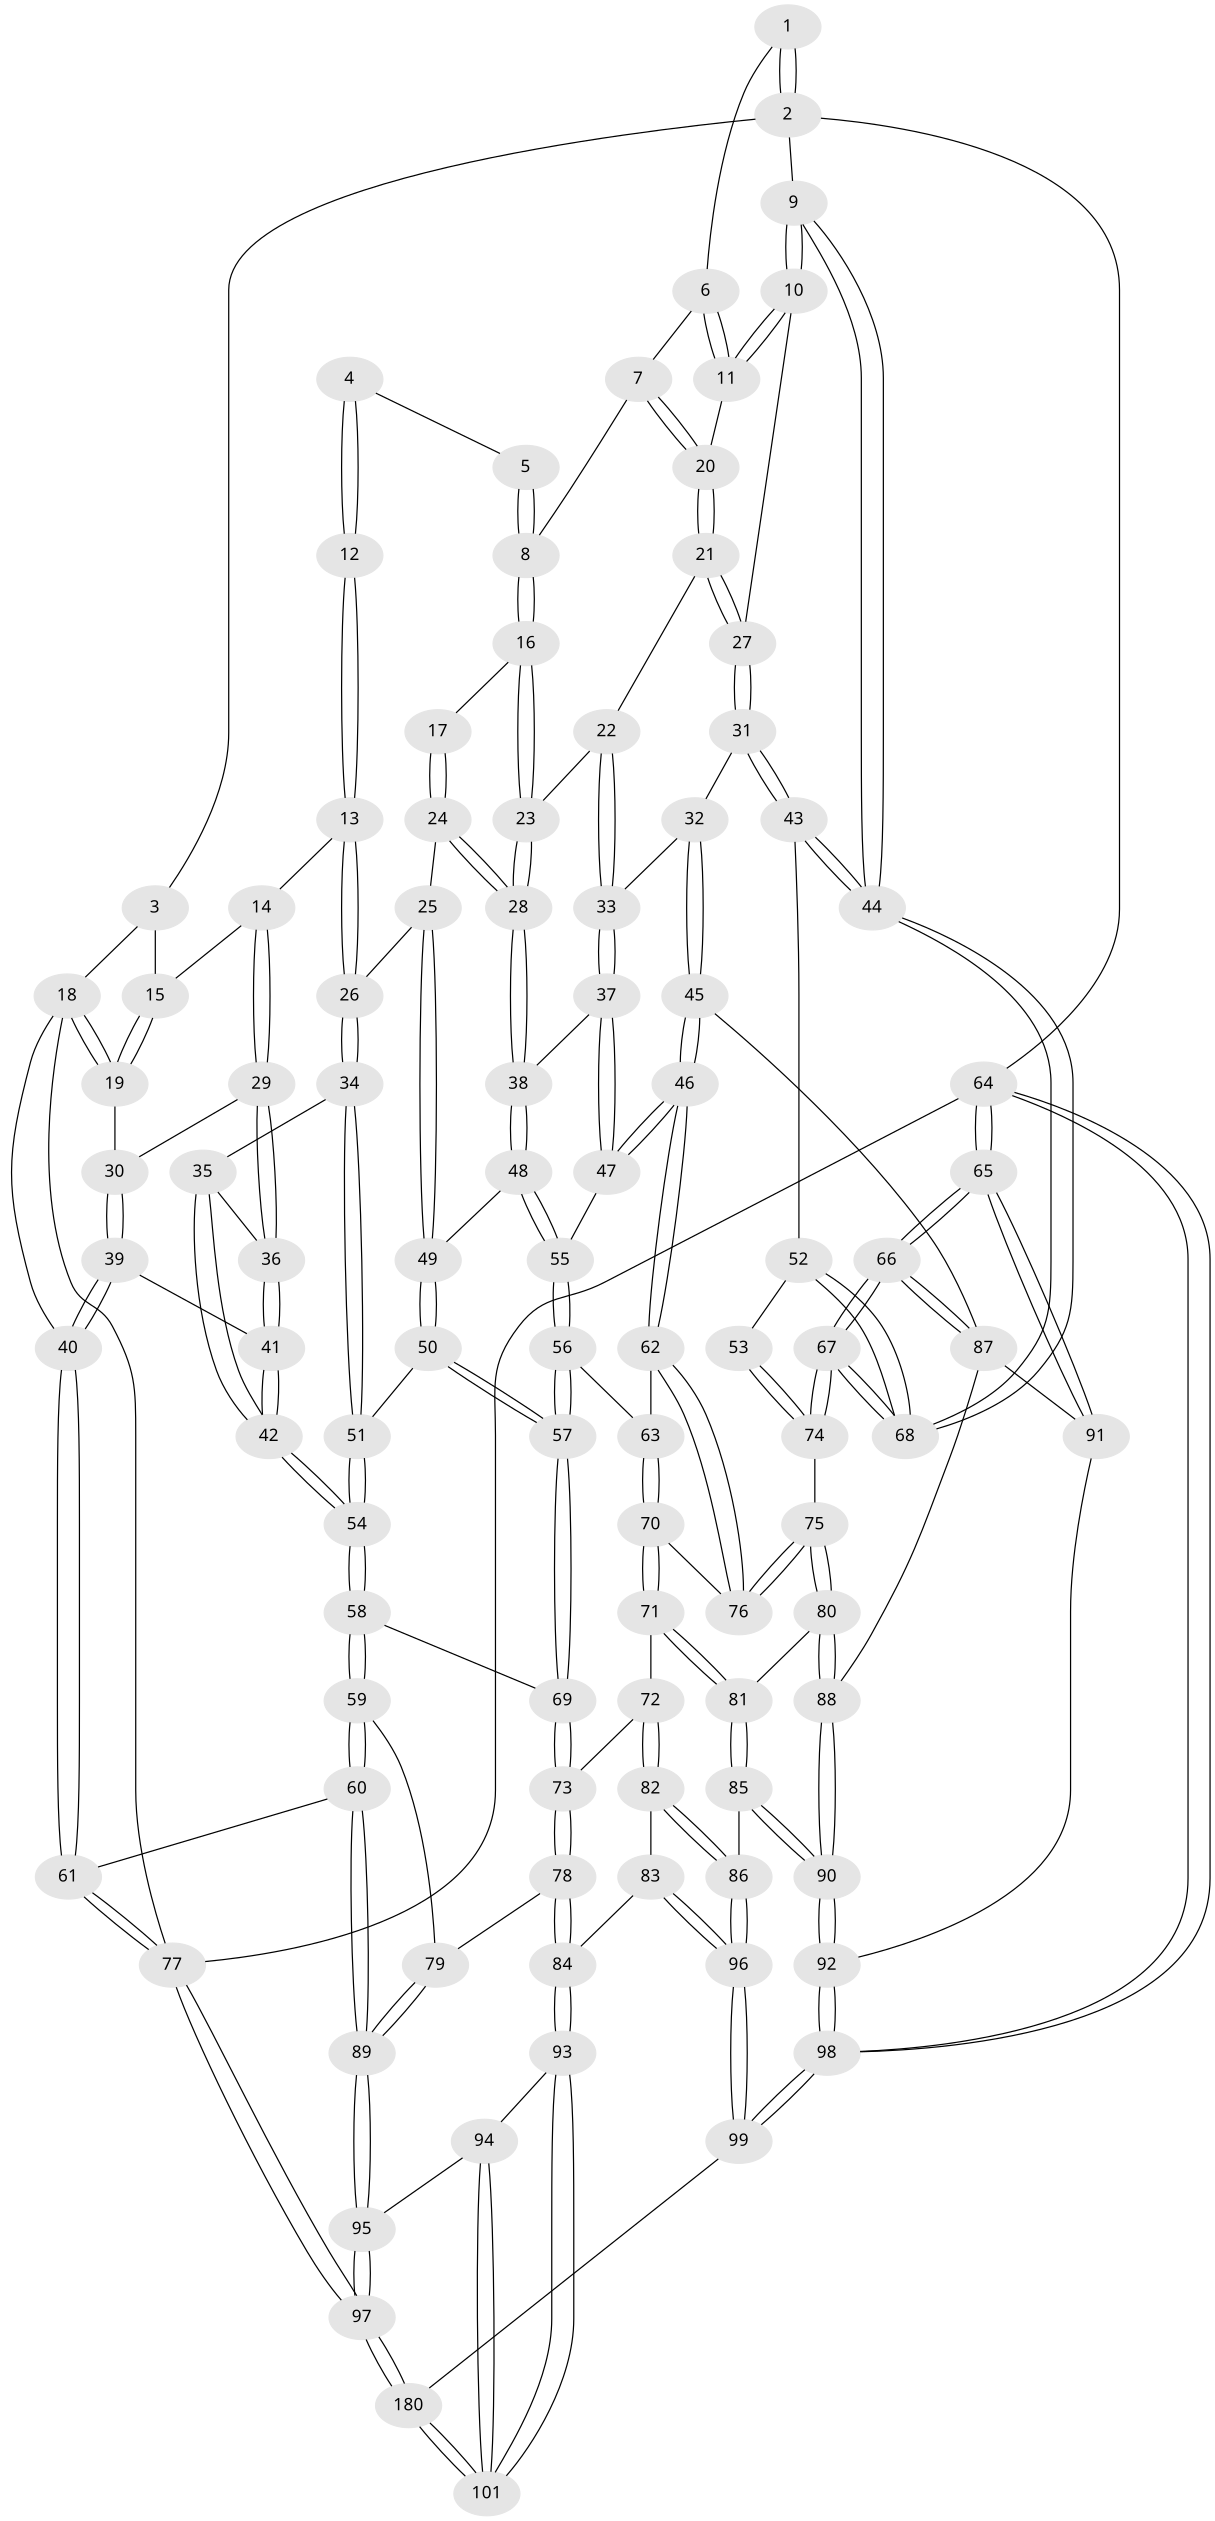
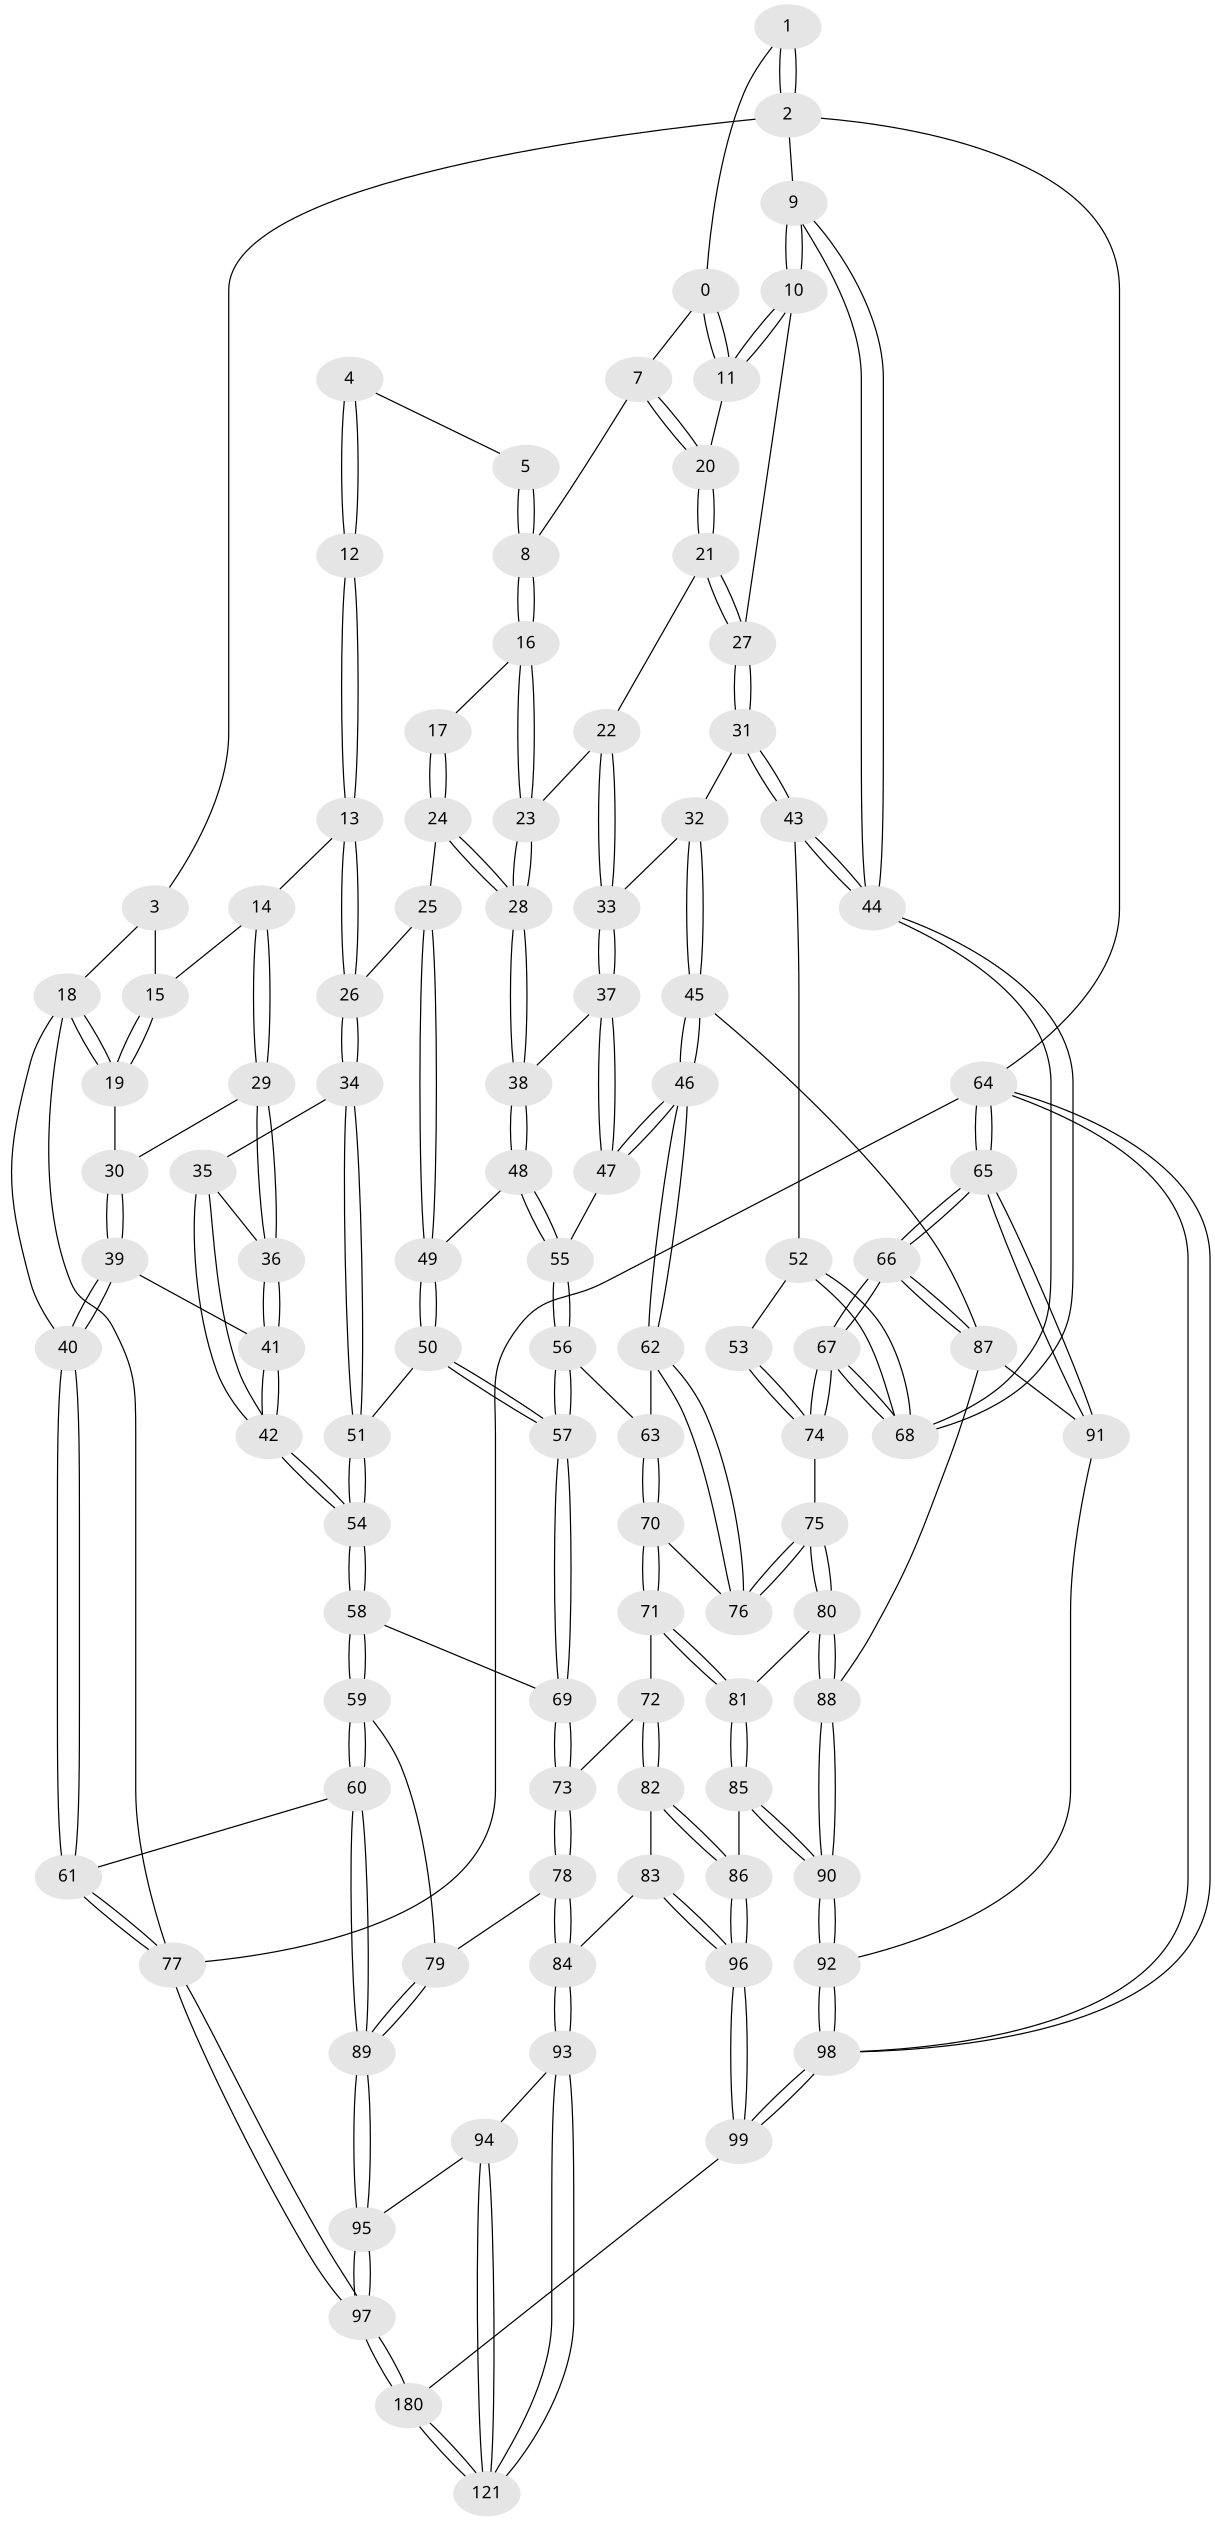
node "6": label "6" -> "0"
node "101": label "101" -> "121"
